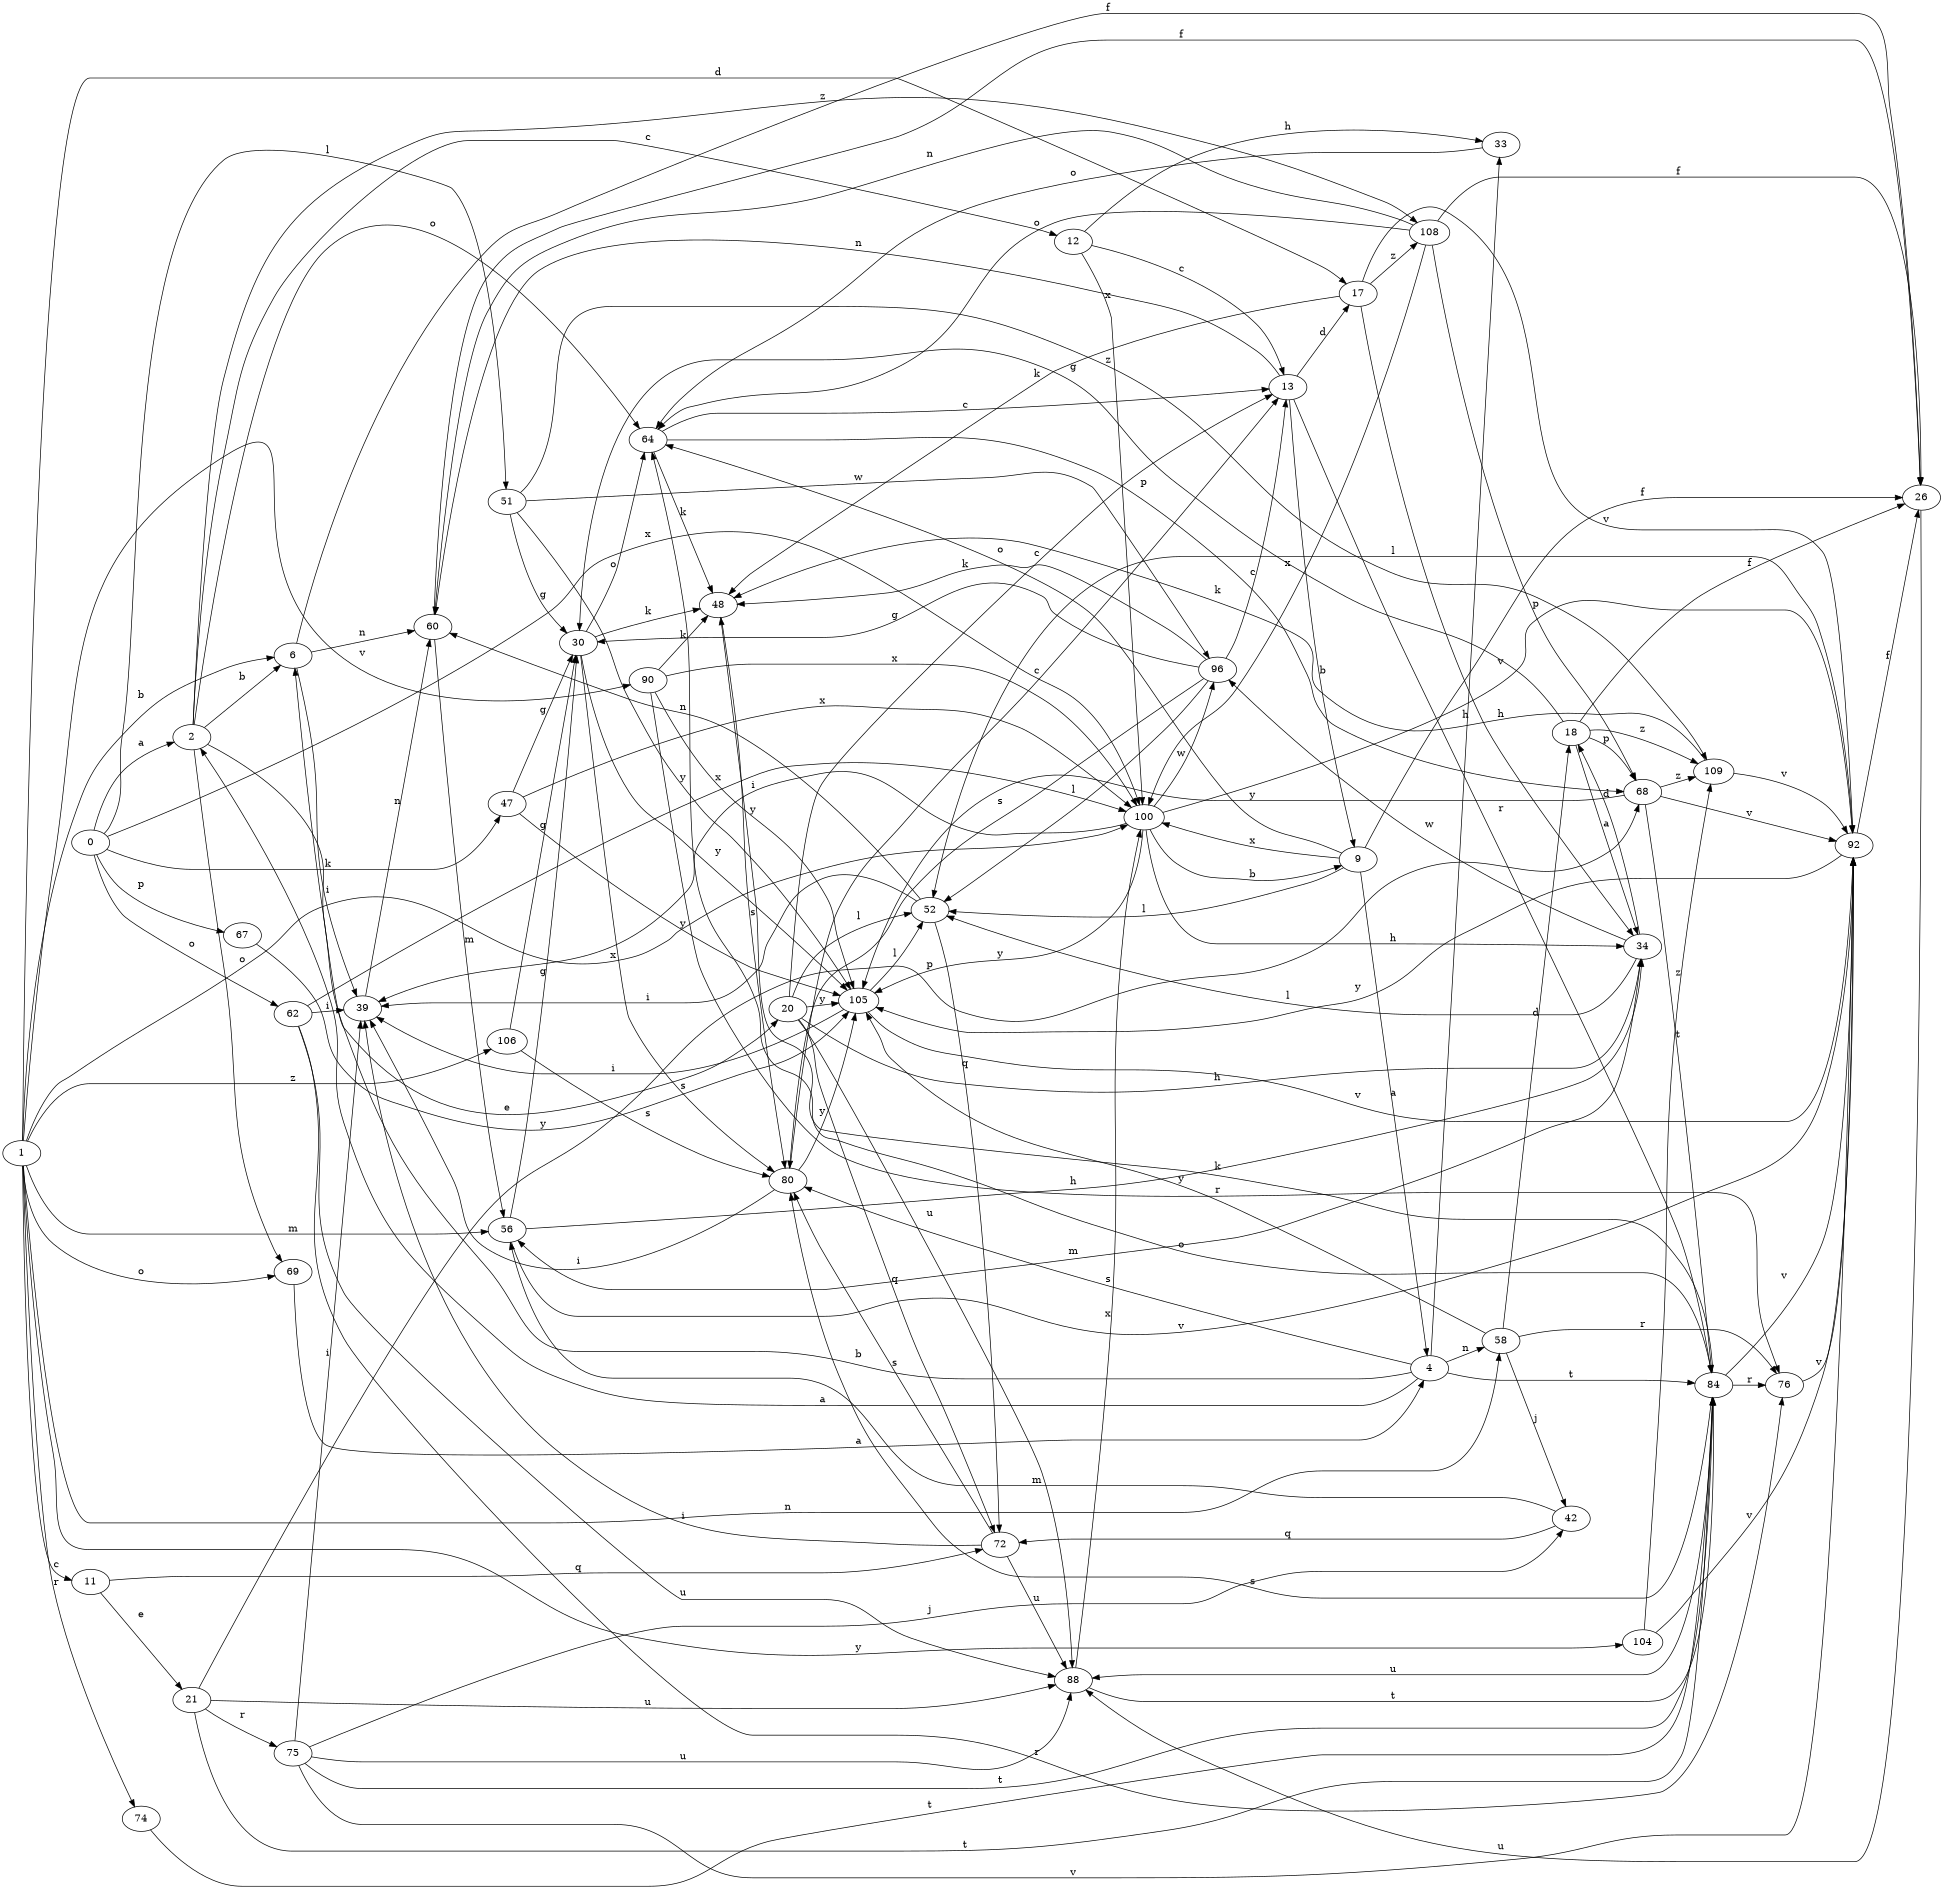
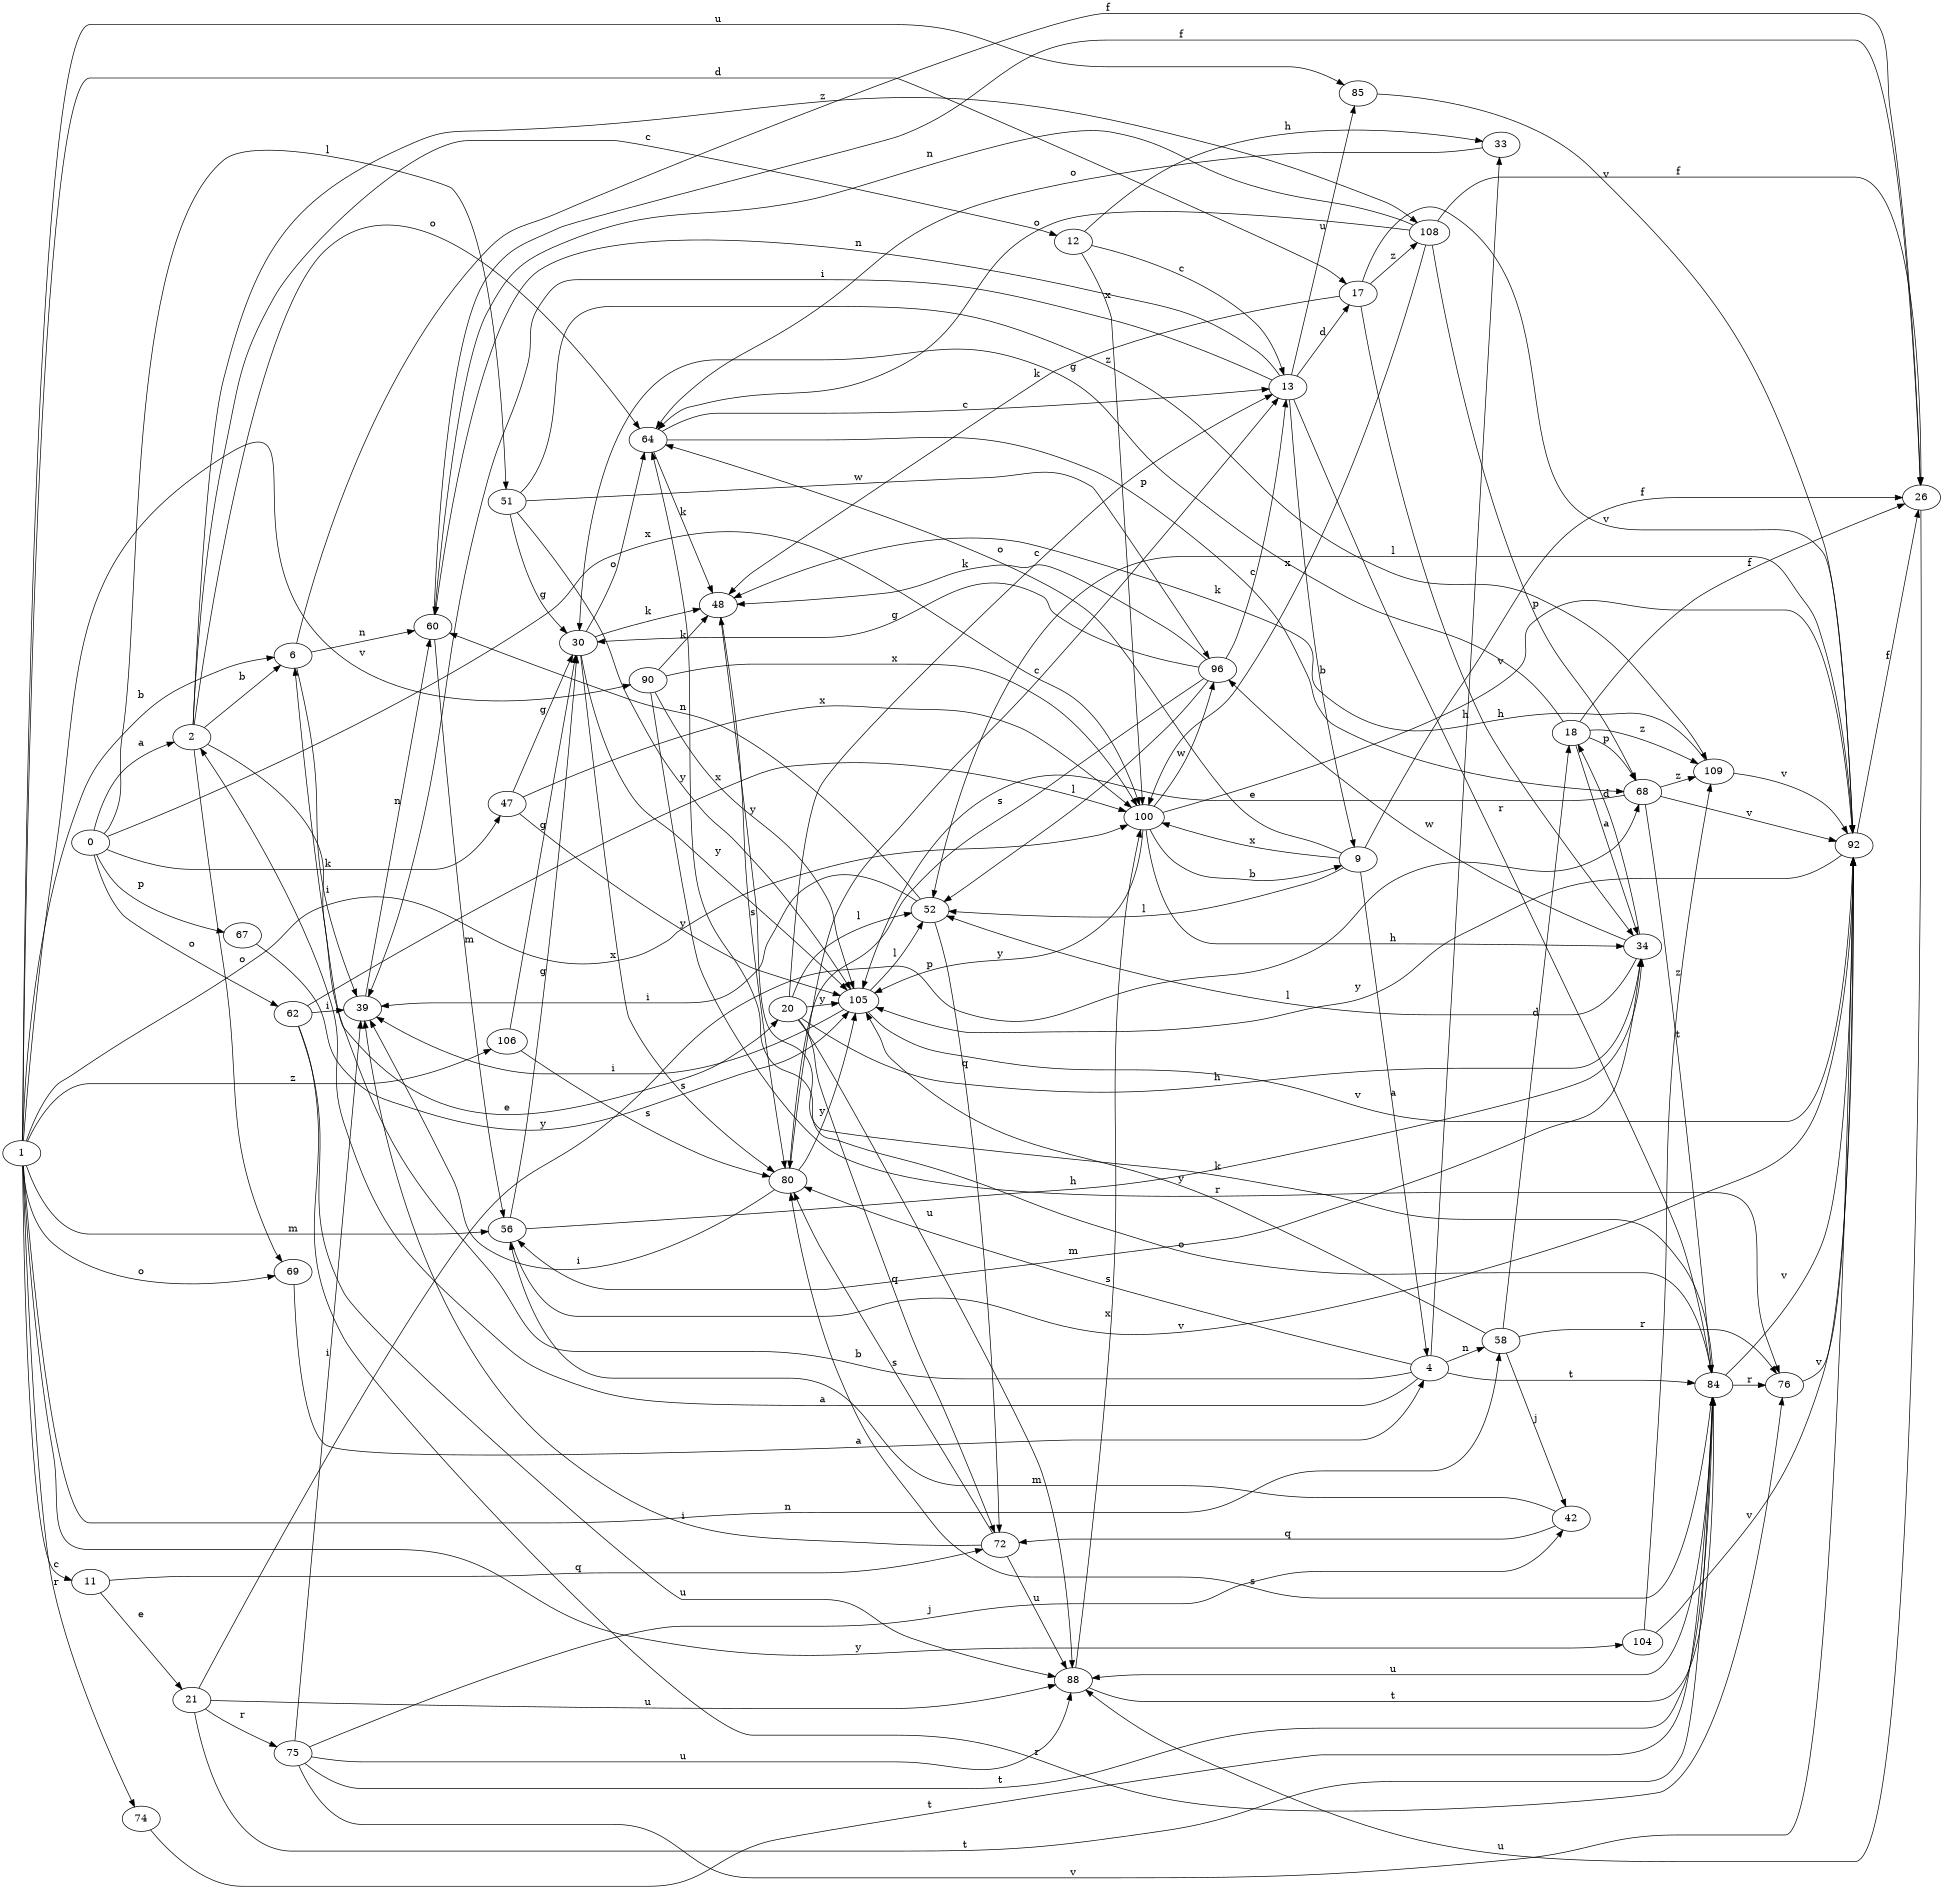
node "85": added
edge "68" -> "105": label "y" -> "e"
edge "100" -> "39": now "13" -> "39"
